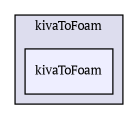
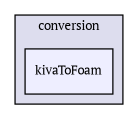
cluster "kivaToFoam": label "kivaToFoam" -> "conversion"
